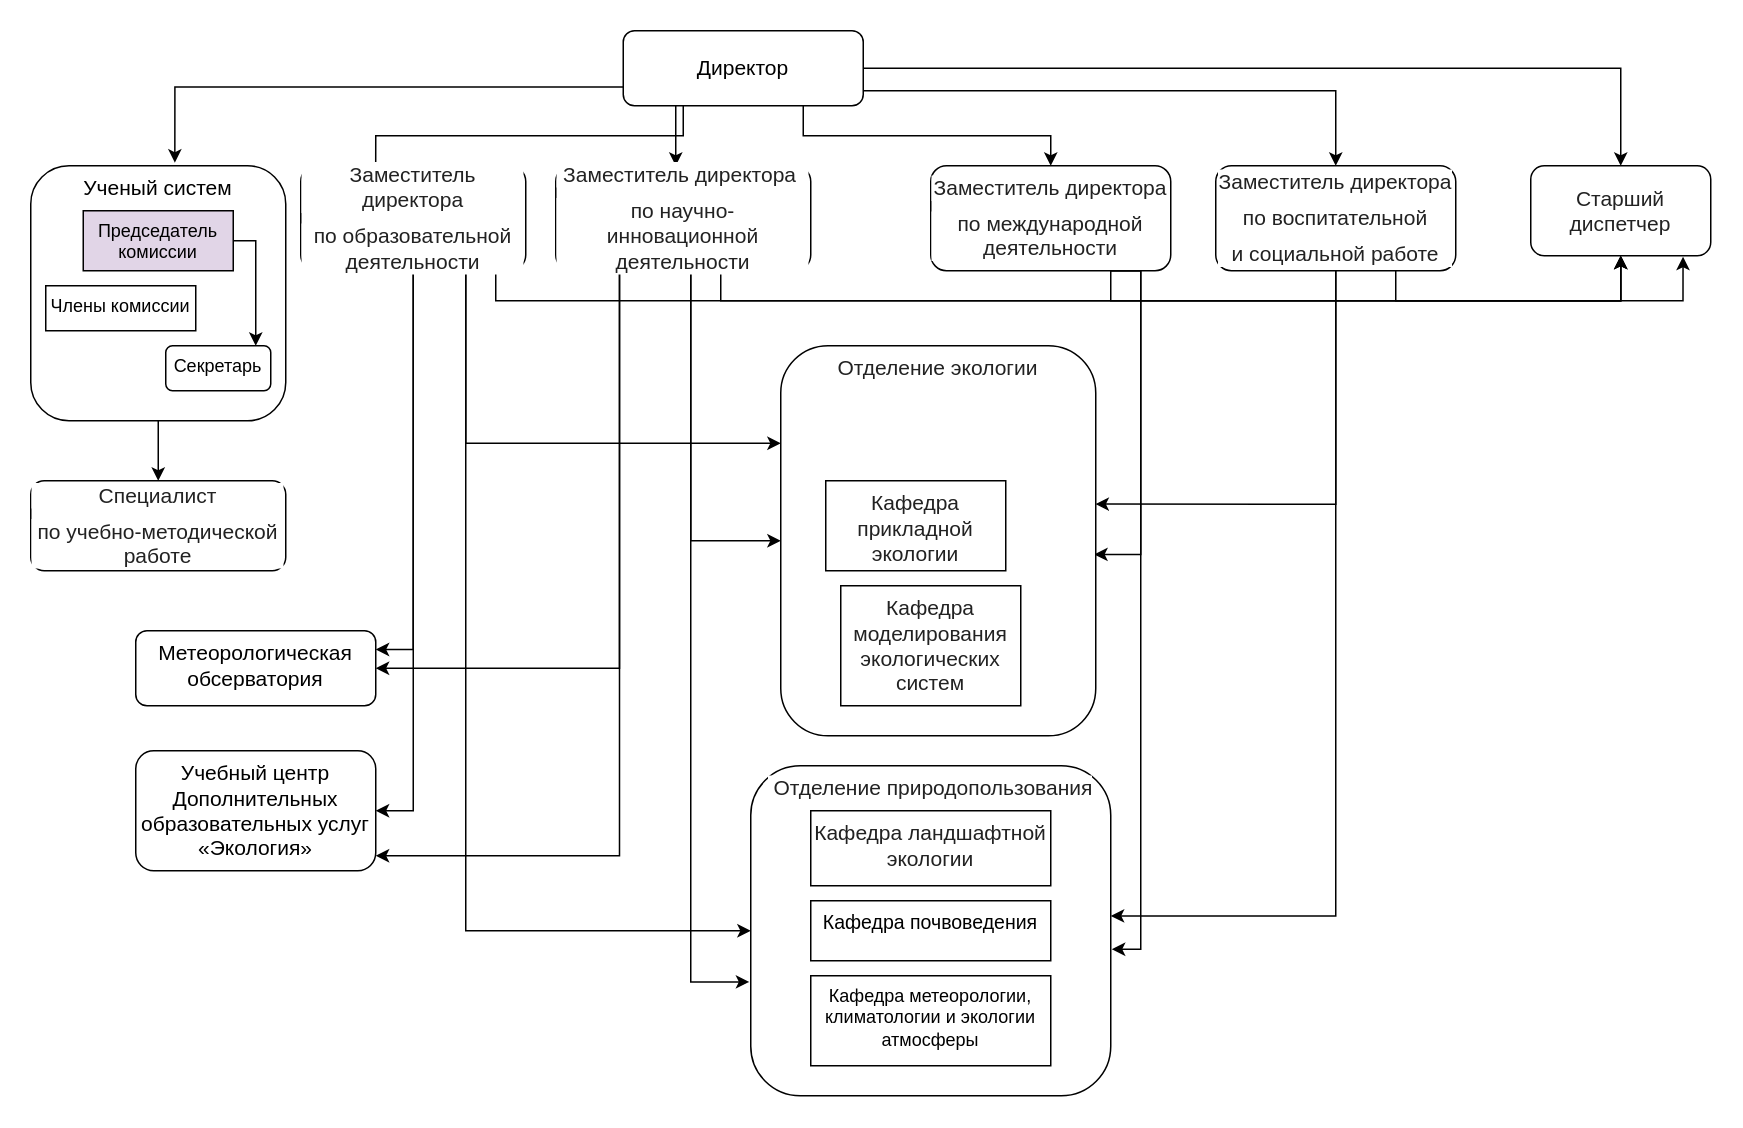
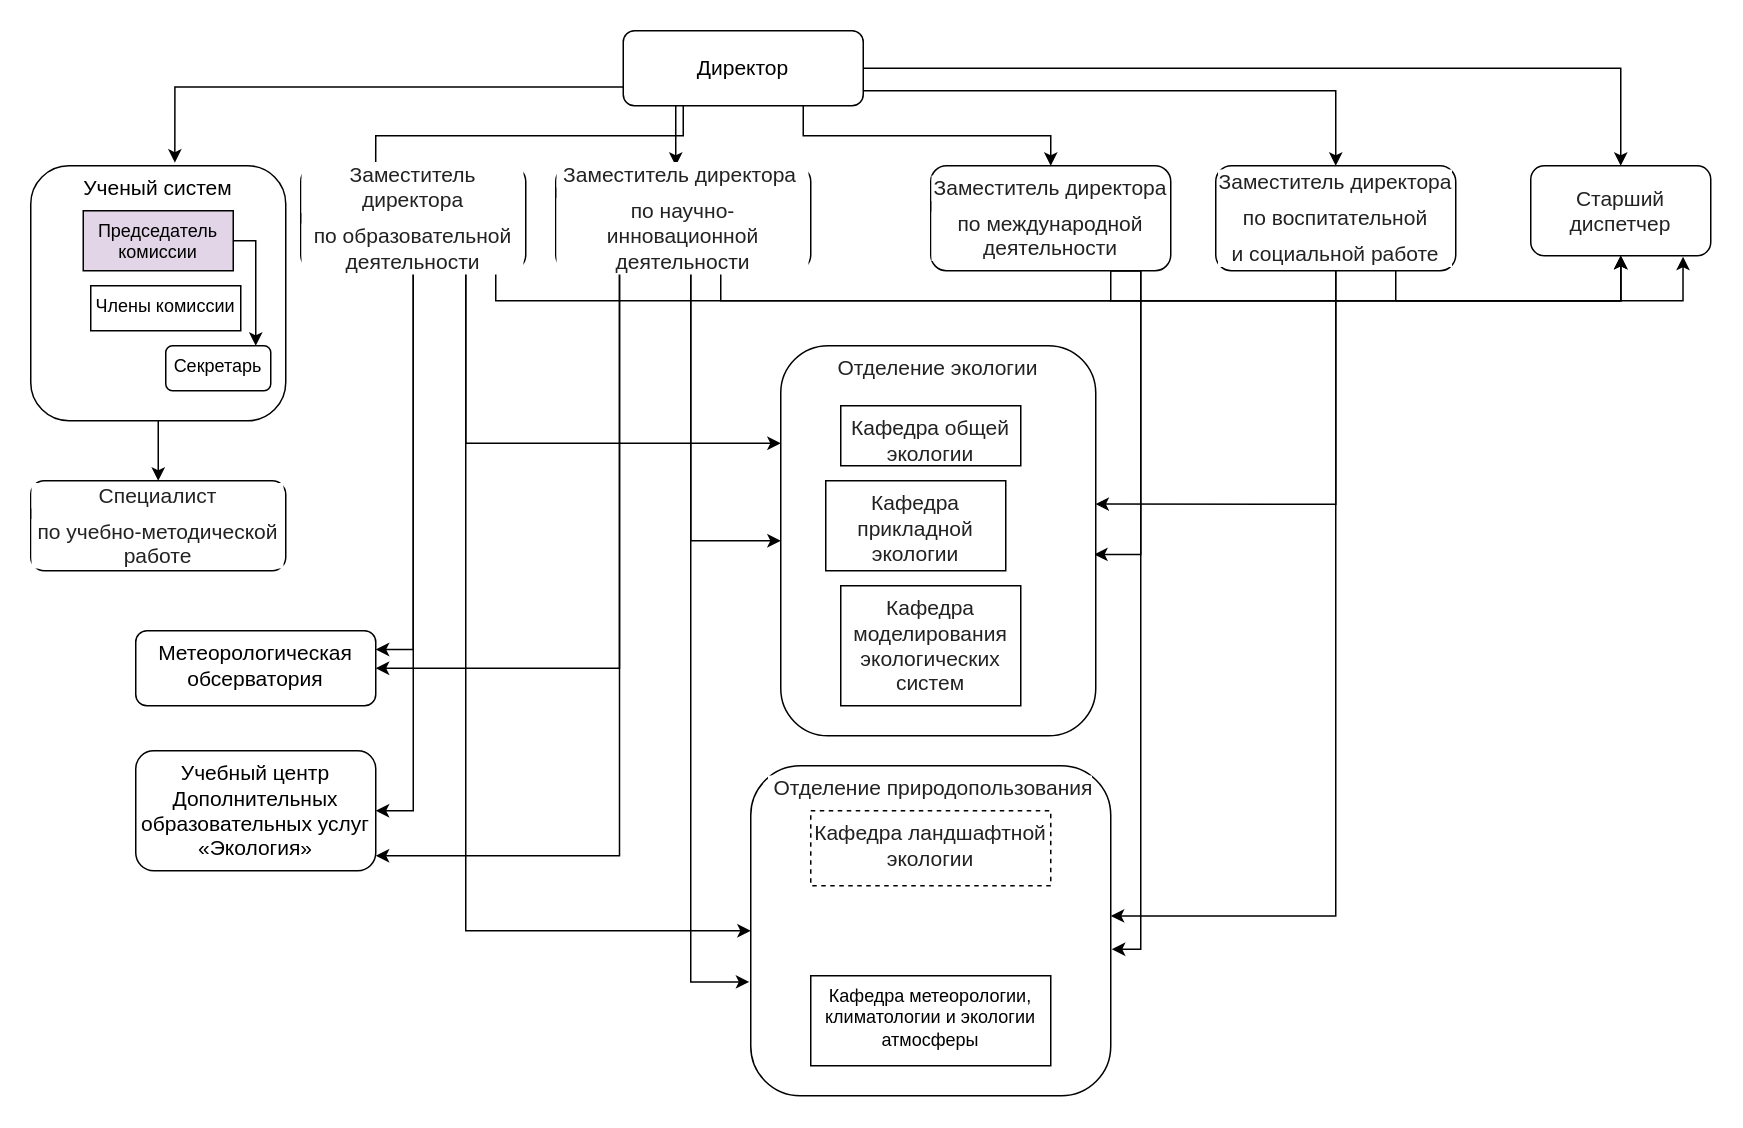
node "Члены комиссии": moved (121, 308) -> (166, 308)
node "Кафедра общей экологии": added
node "Кафедра ландшафтной экологии": style solid -> dashed
node "Кафедра почвоведения": removed
